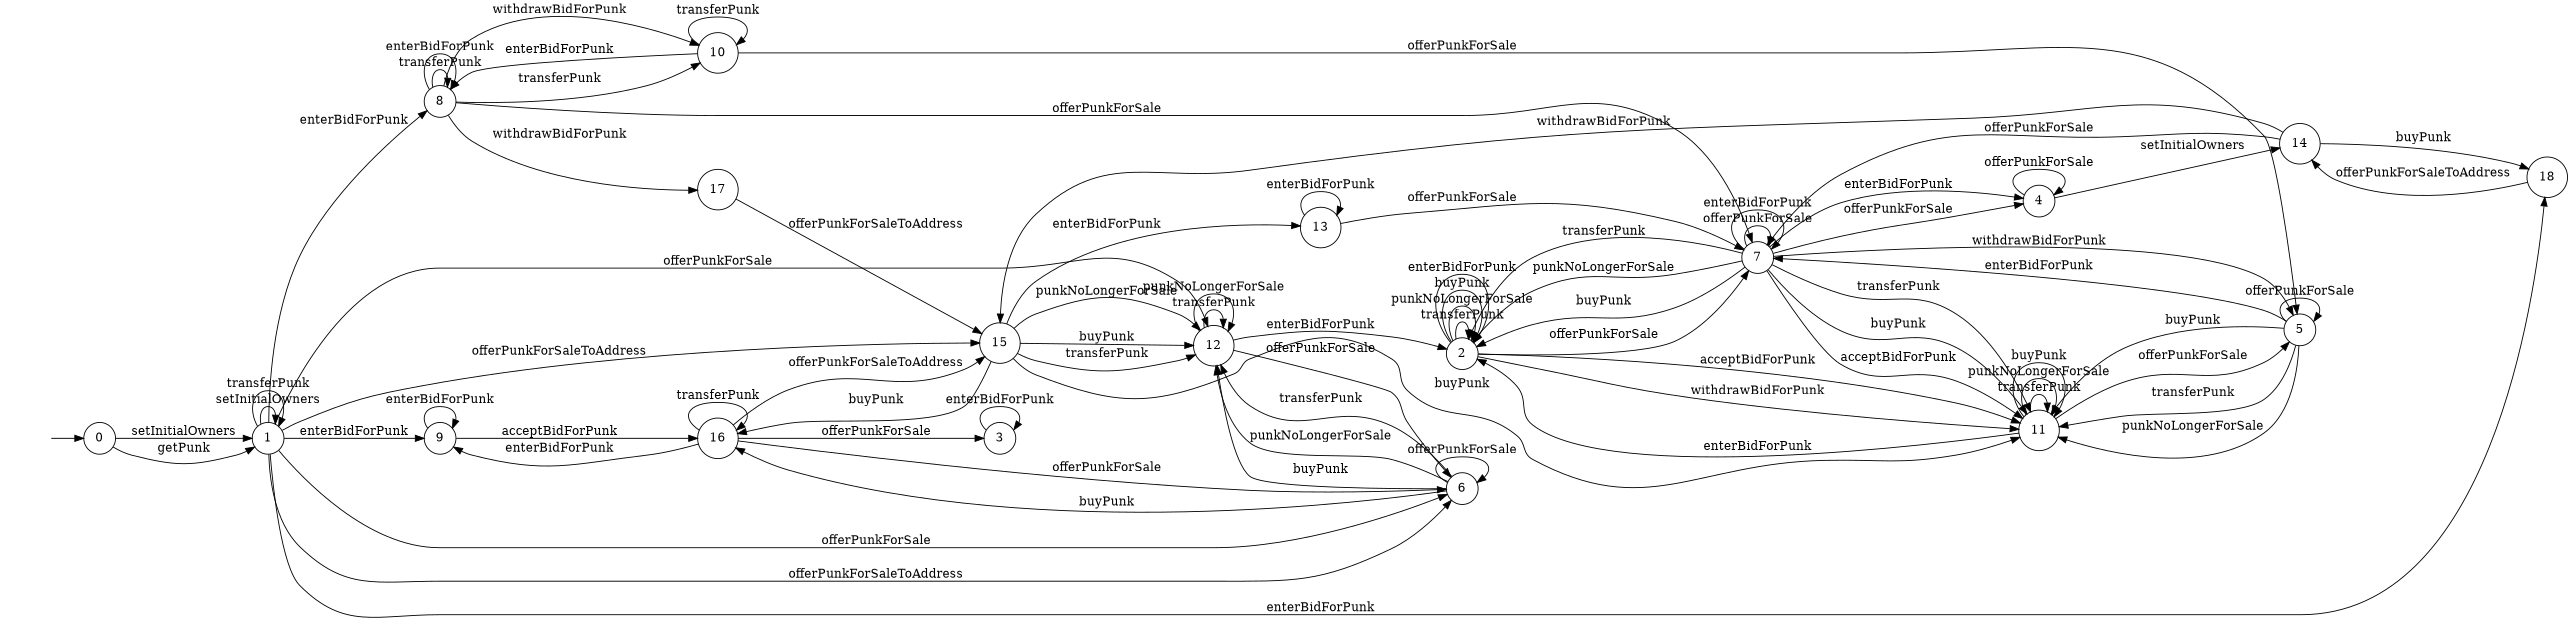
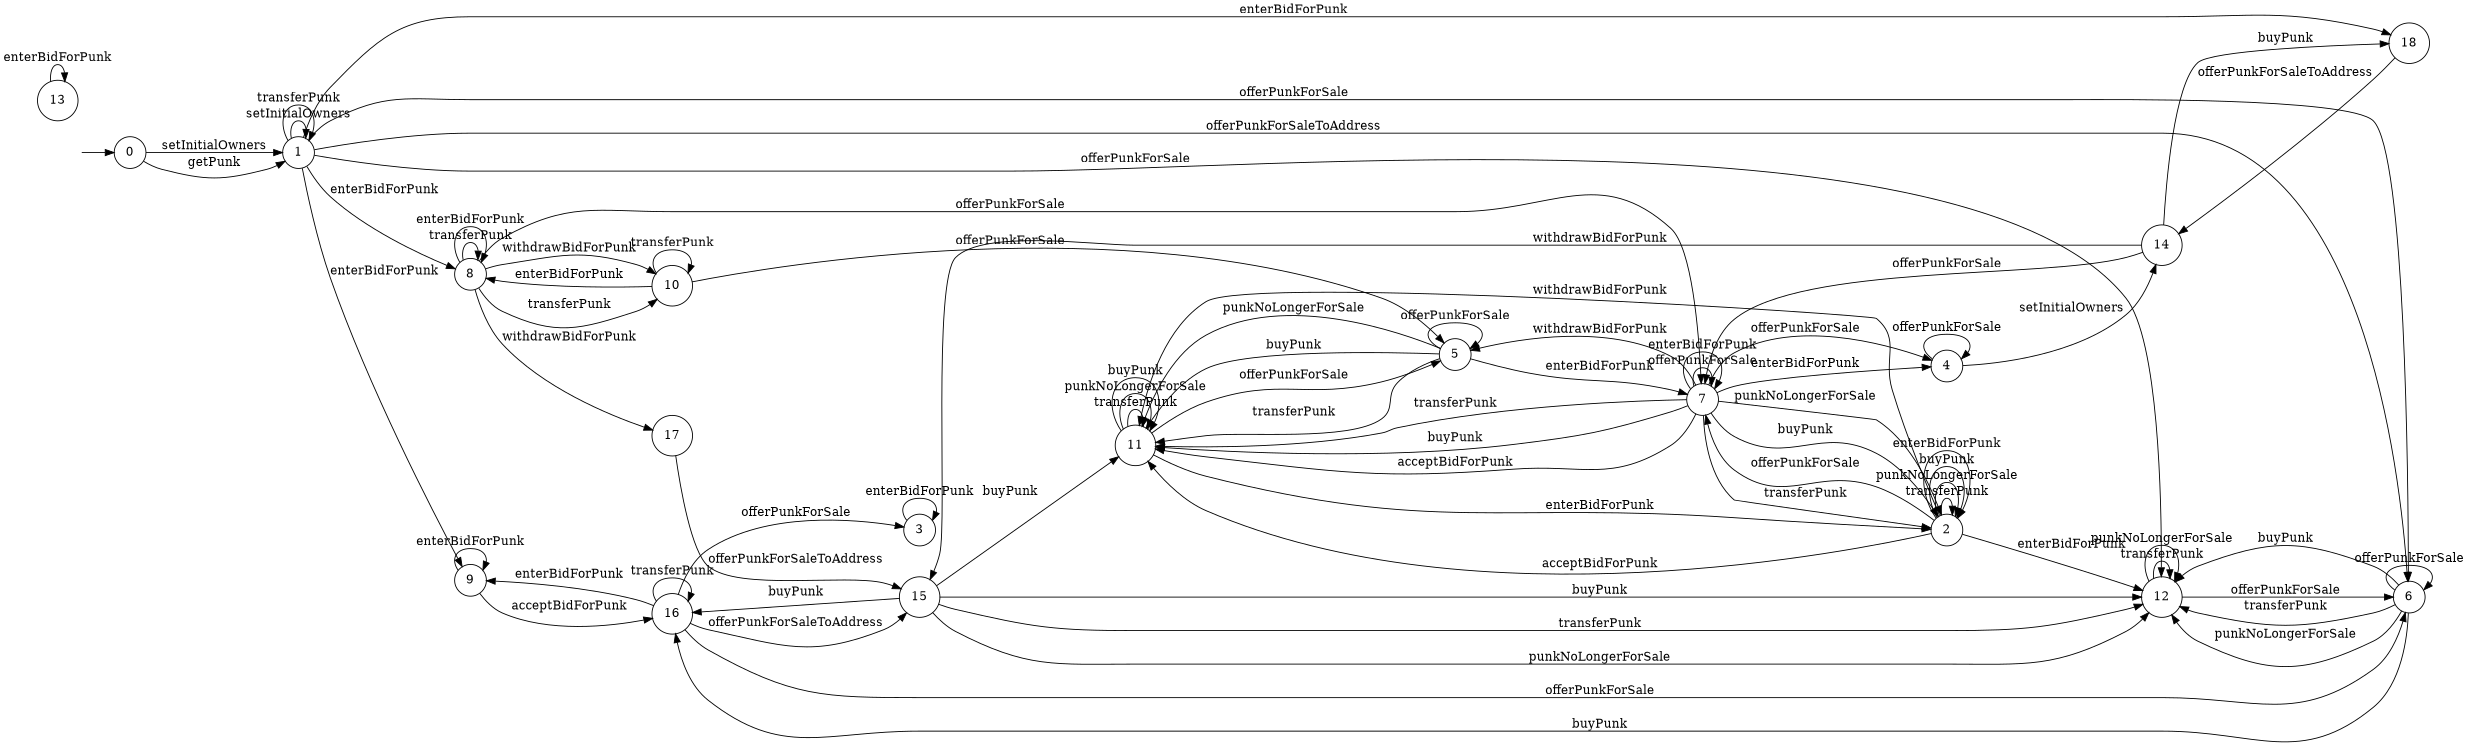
edge "13" -> "7": removed, label "offerPunkForSale"
edge "15" -> "13": removed, label "enterBidForPunk"
edge "12" -> "2": reversed
edge "1" -> "15": removed, label "offerPunkForSaleToAddress"
